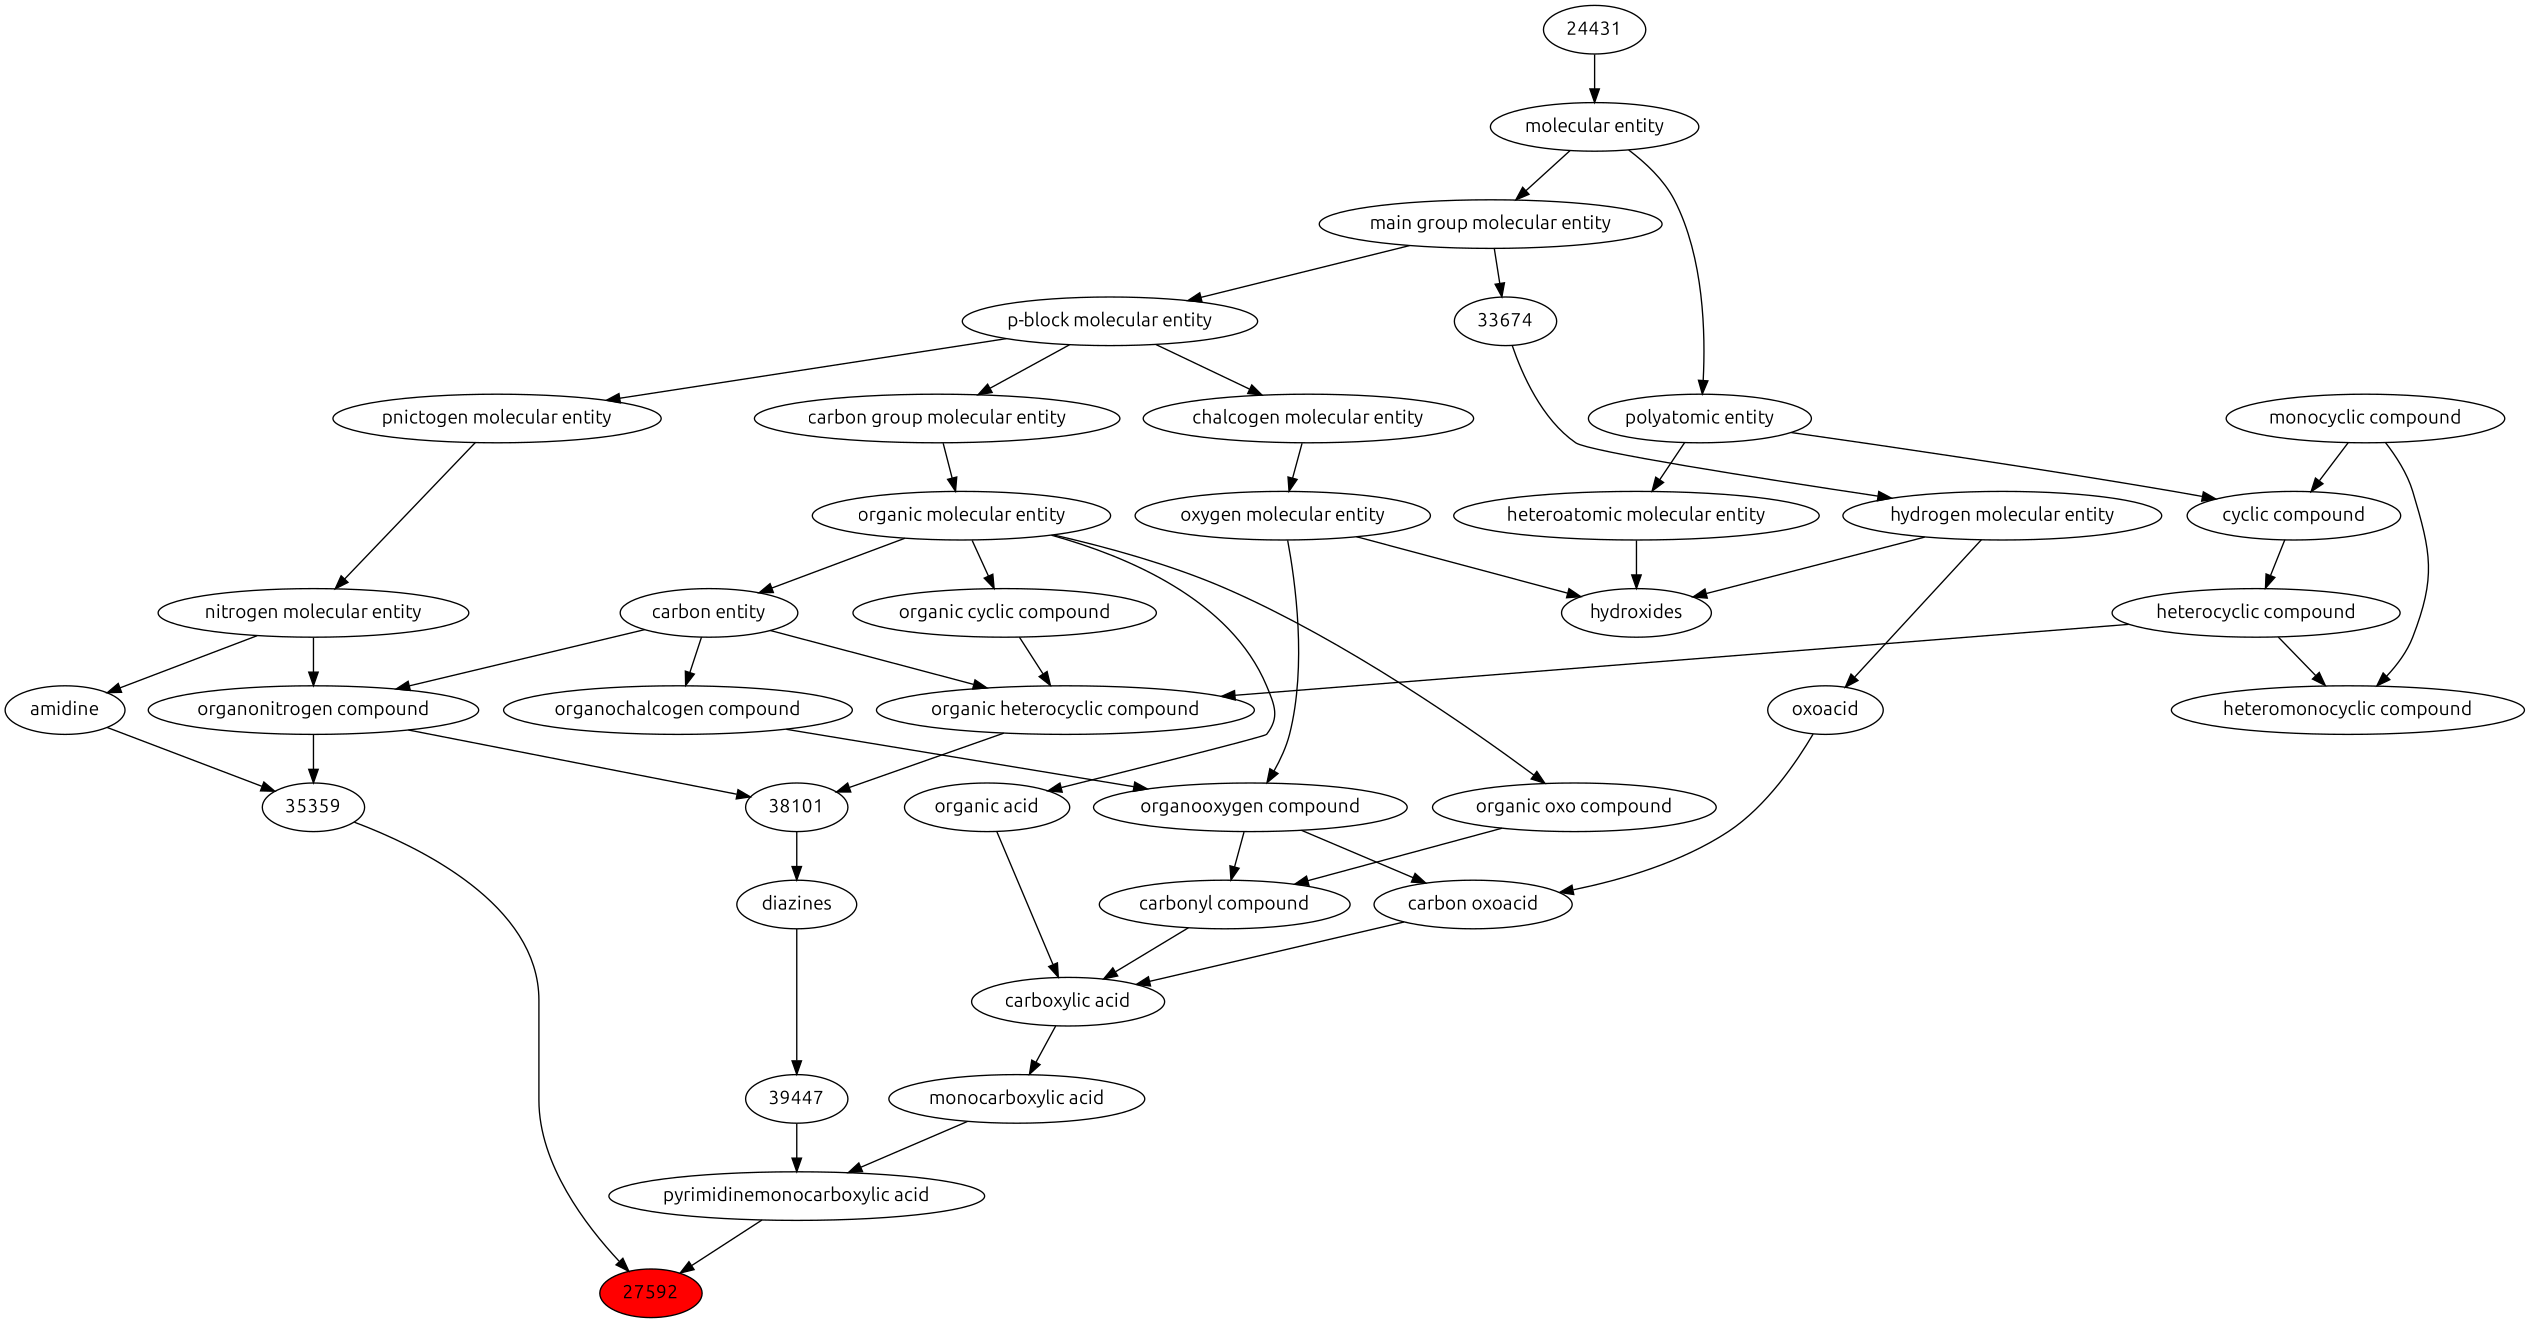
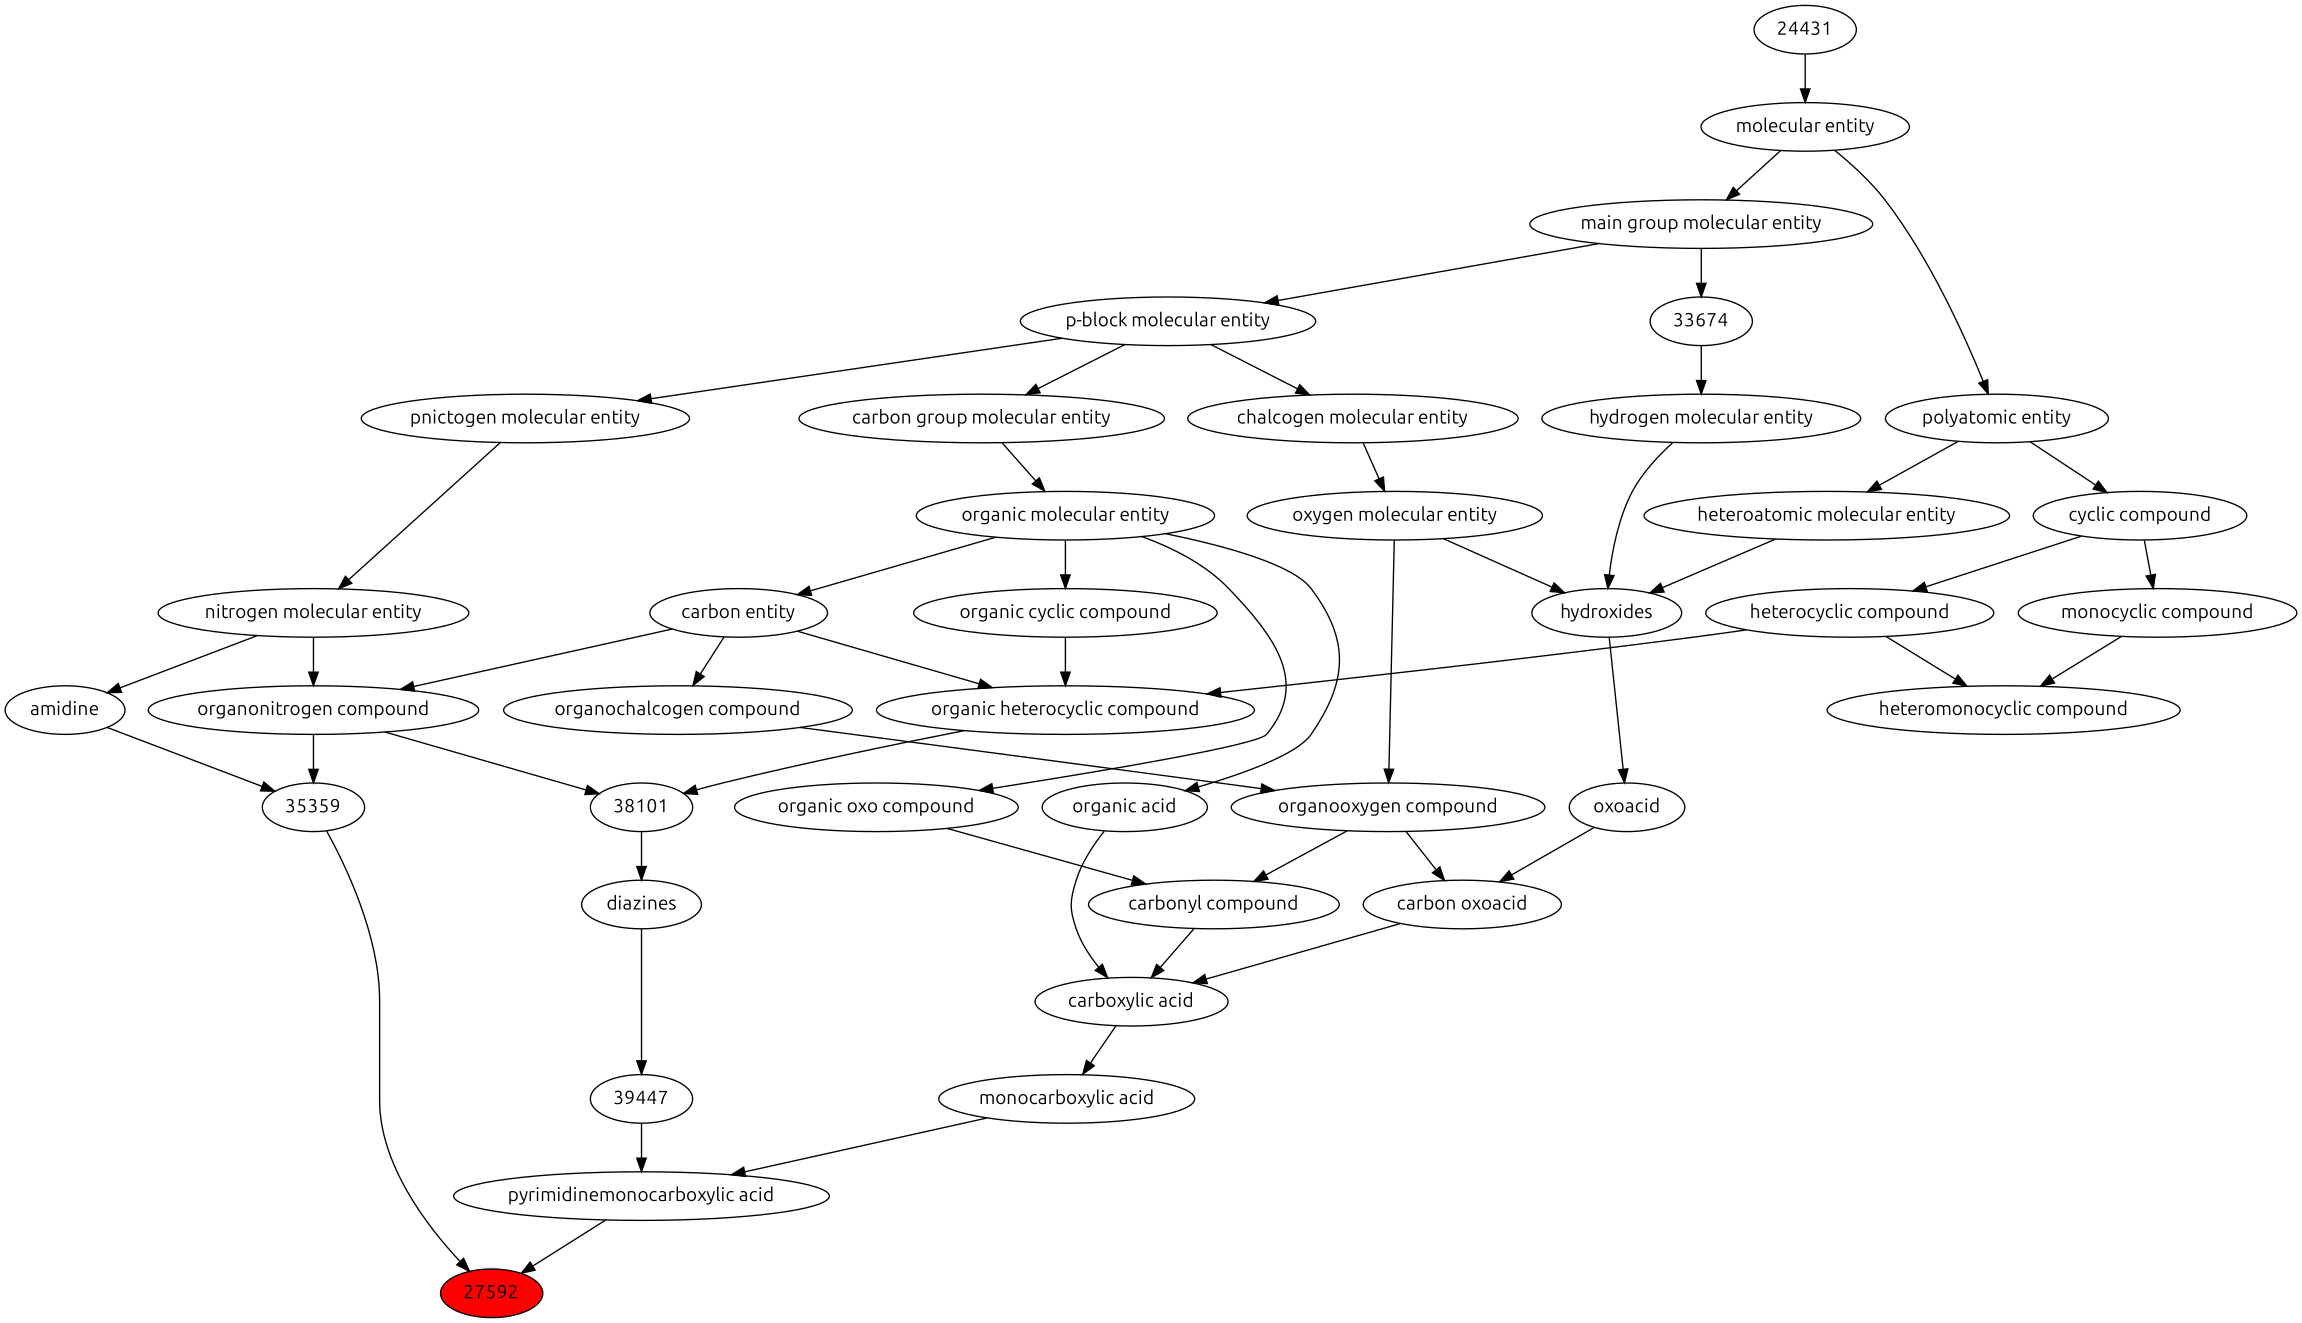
edge "monocyclic compound" -> "cyclic compound": reversed
edge "hydrogen molecular entity" -> "oxoacid": now "hydroxides" -> "oxoacid"
